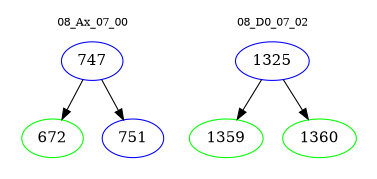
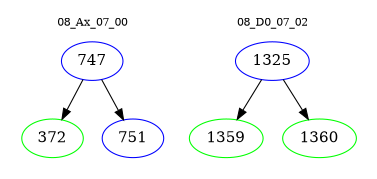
node "672": label "672" -> "372"
